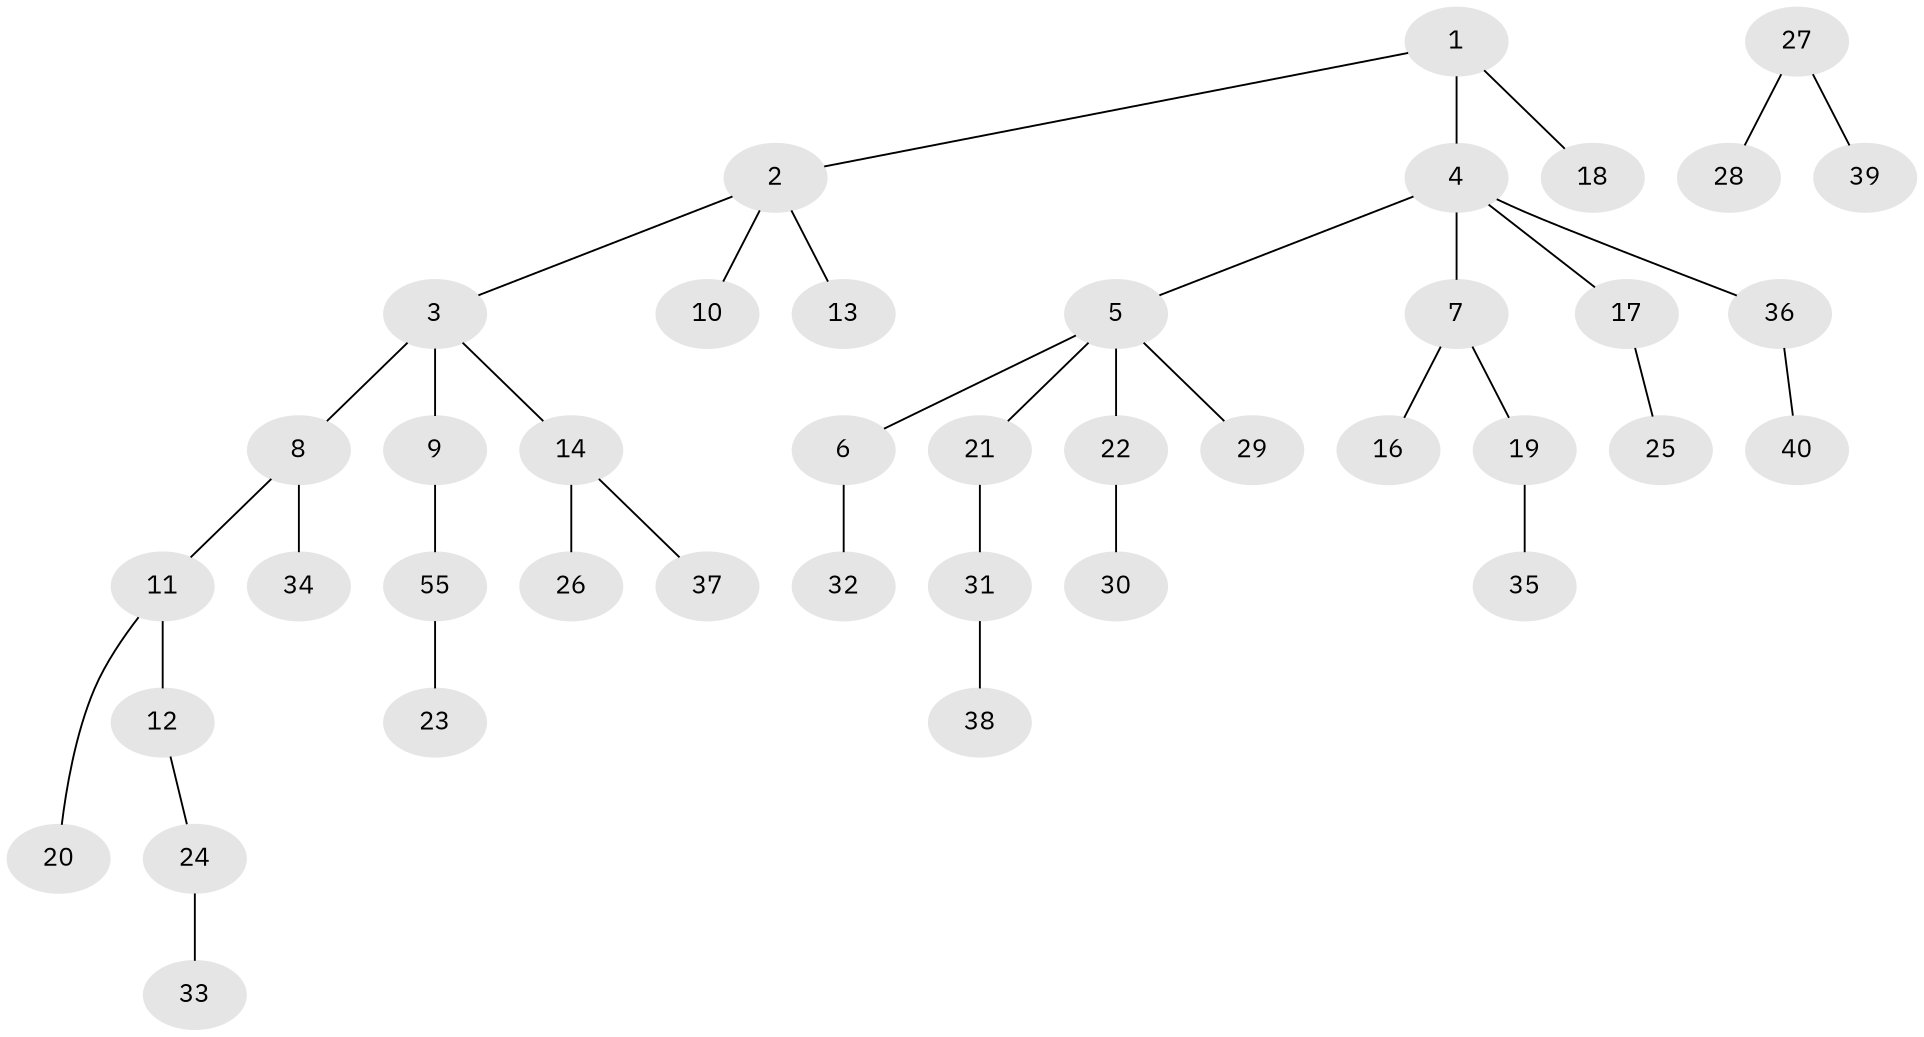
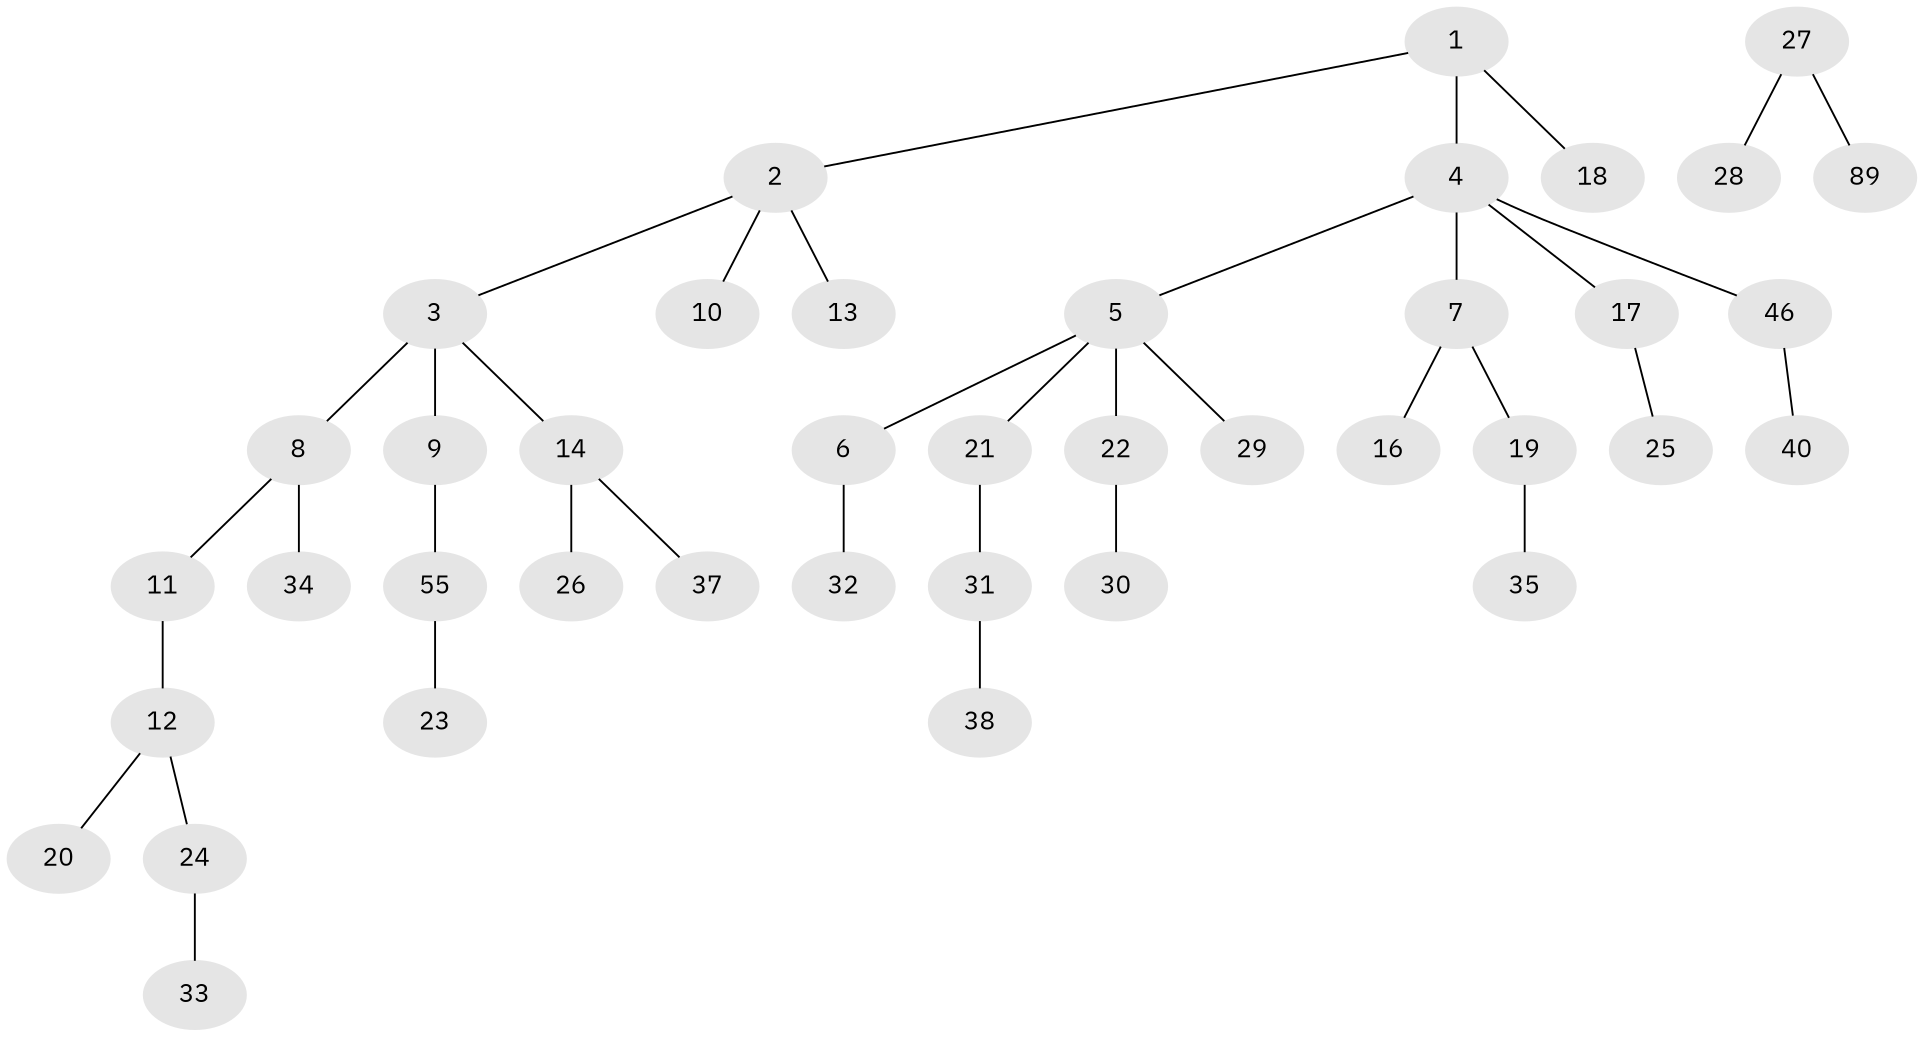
node "39": label "39" -> "89"
node "36": label "36" -> "46"
edge "11" -- "20": now "12" -- "20"
